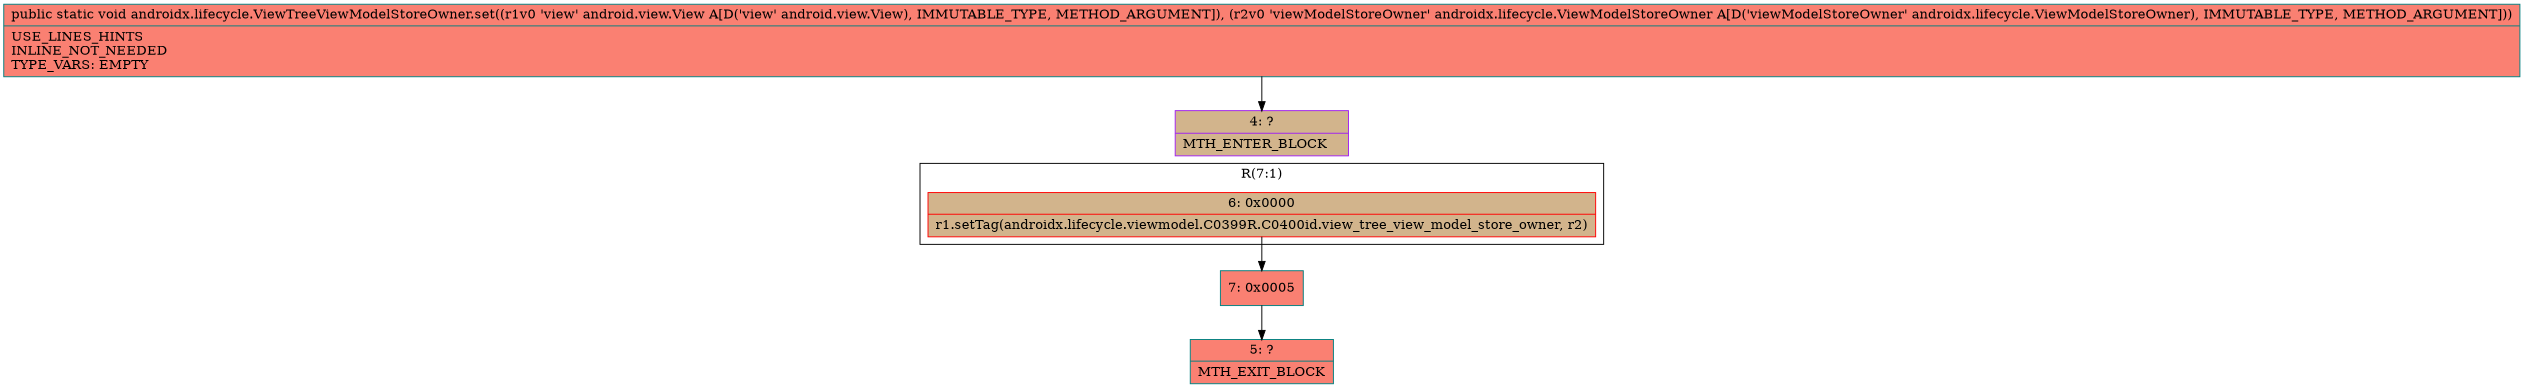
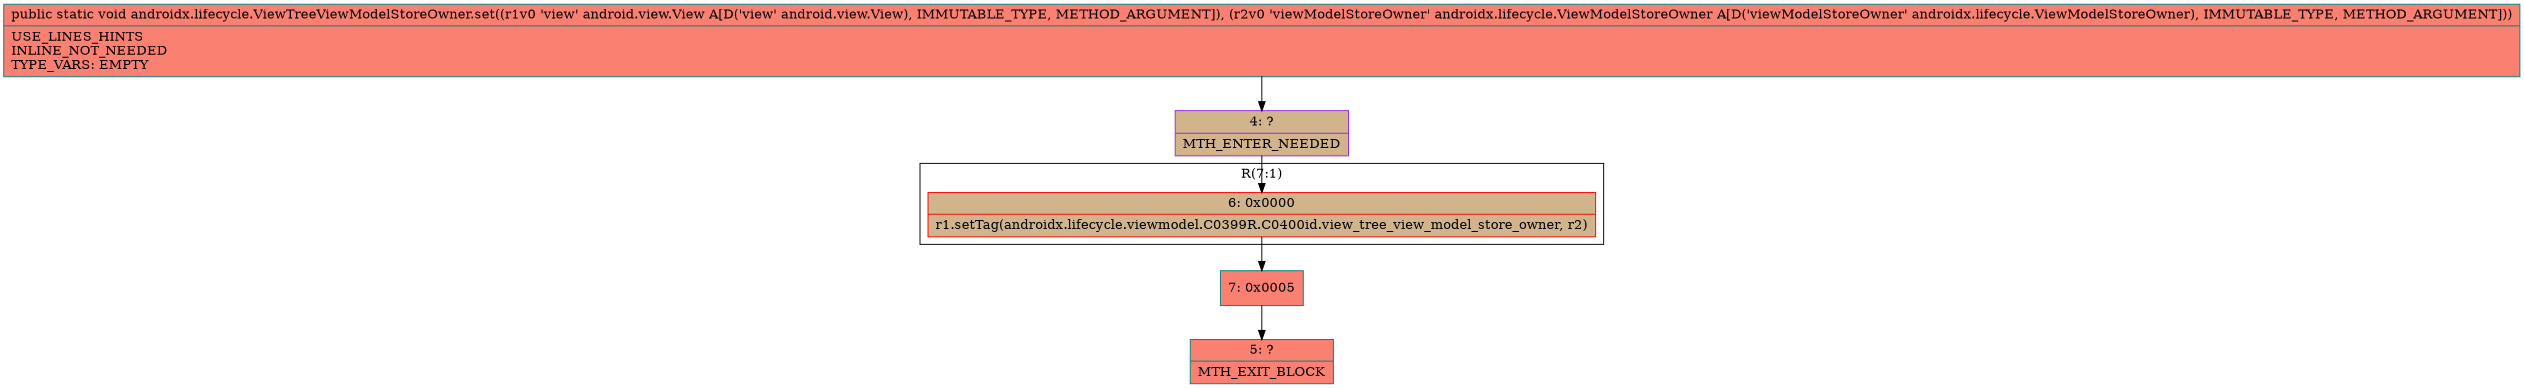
node "4: ?": text "MTH_ENTER_BLOCK" -> "MTH_ENTER_NEEDED"
edge "4: ?" -> "6: 0x0000": added
